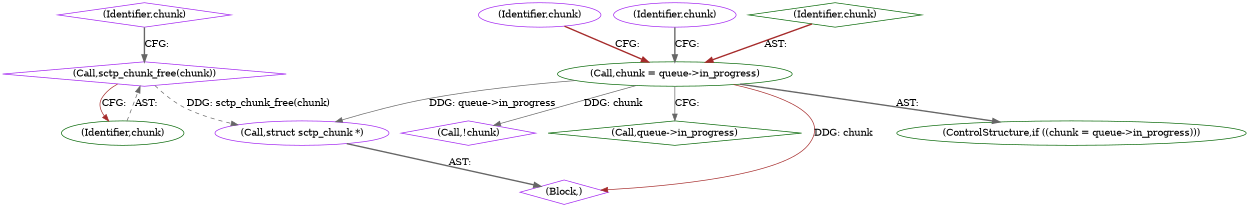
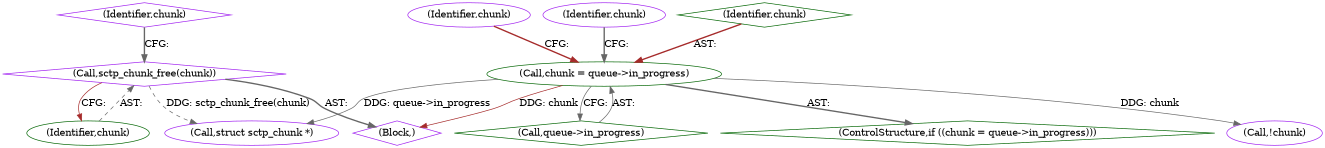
edge "(Call,queue->in_progress)" -> "(Call,chunk = queue->in_progress)": added, label "AST:"
node "(Call,!chunk)": shape diamond -> ellipse
node "(ControlStructure,if ((chunk = queue->in_progress)))": shape ellipse -> diamond
edge "(Call,struct sctp_chunk *)" -> "(Block,)": now "(Call,sctp_chunk_free(chunk))" -> "(Block,)"
